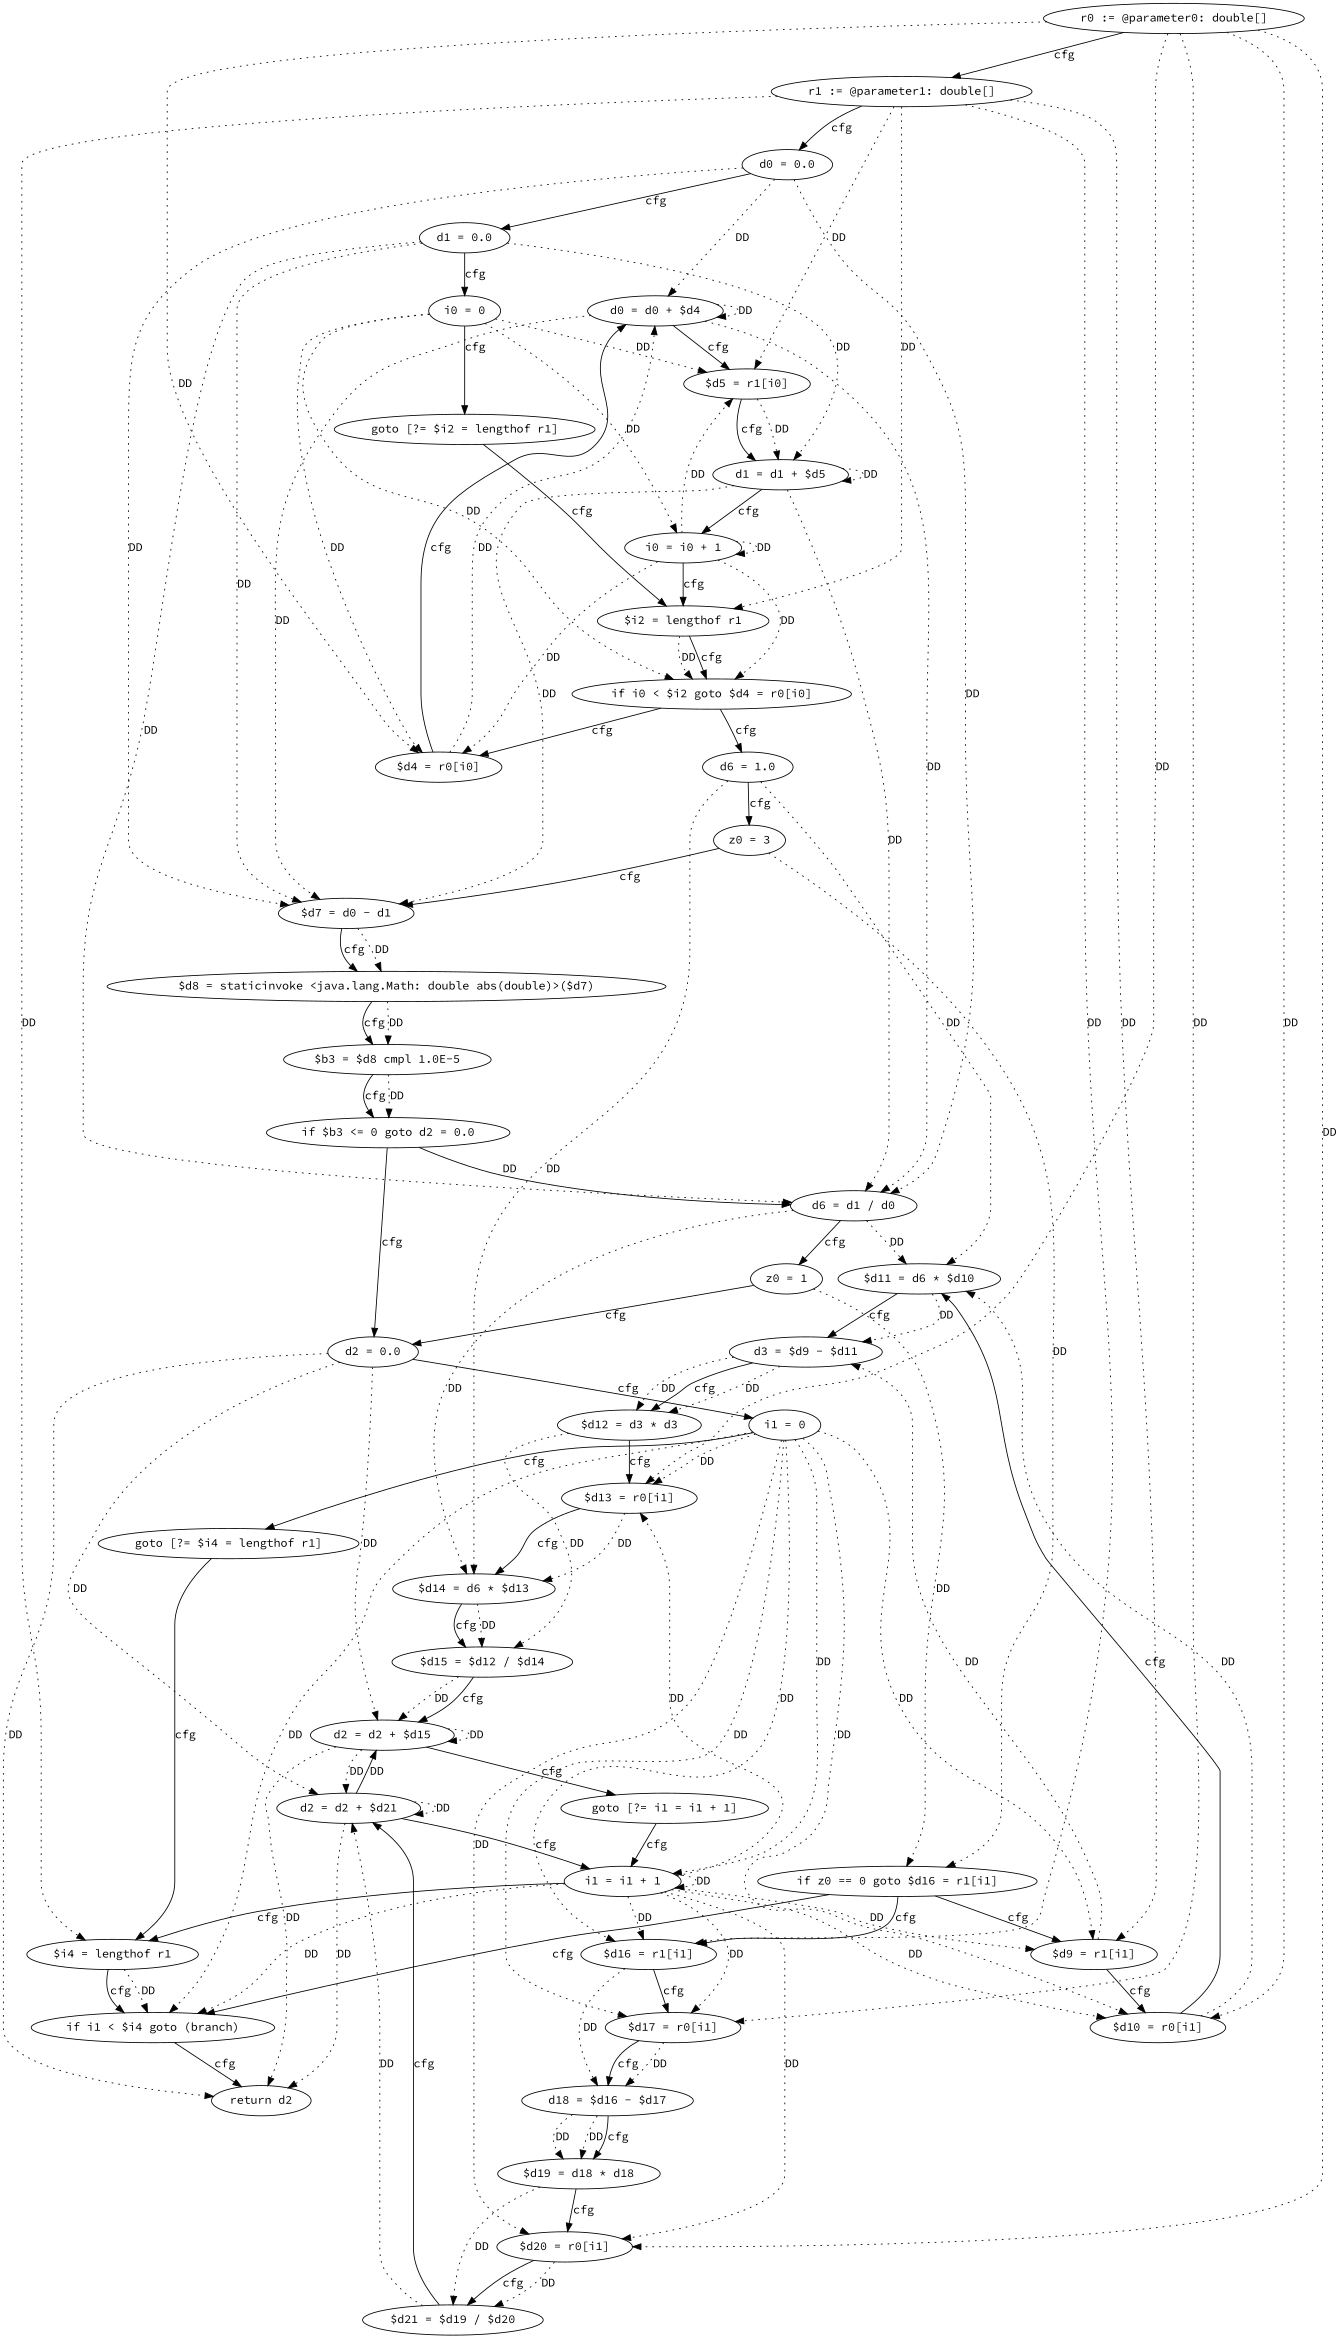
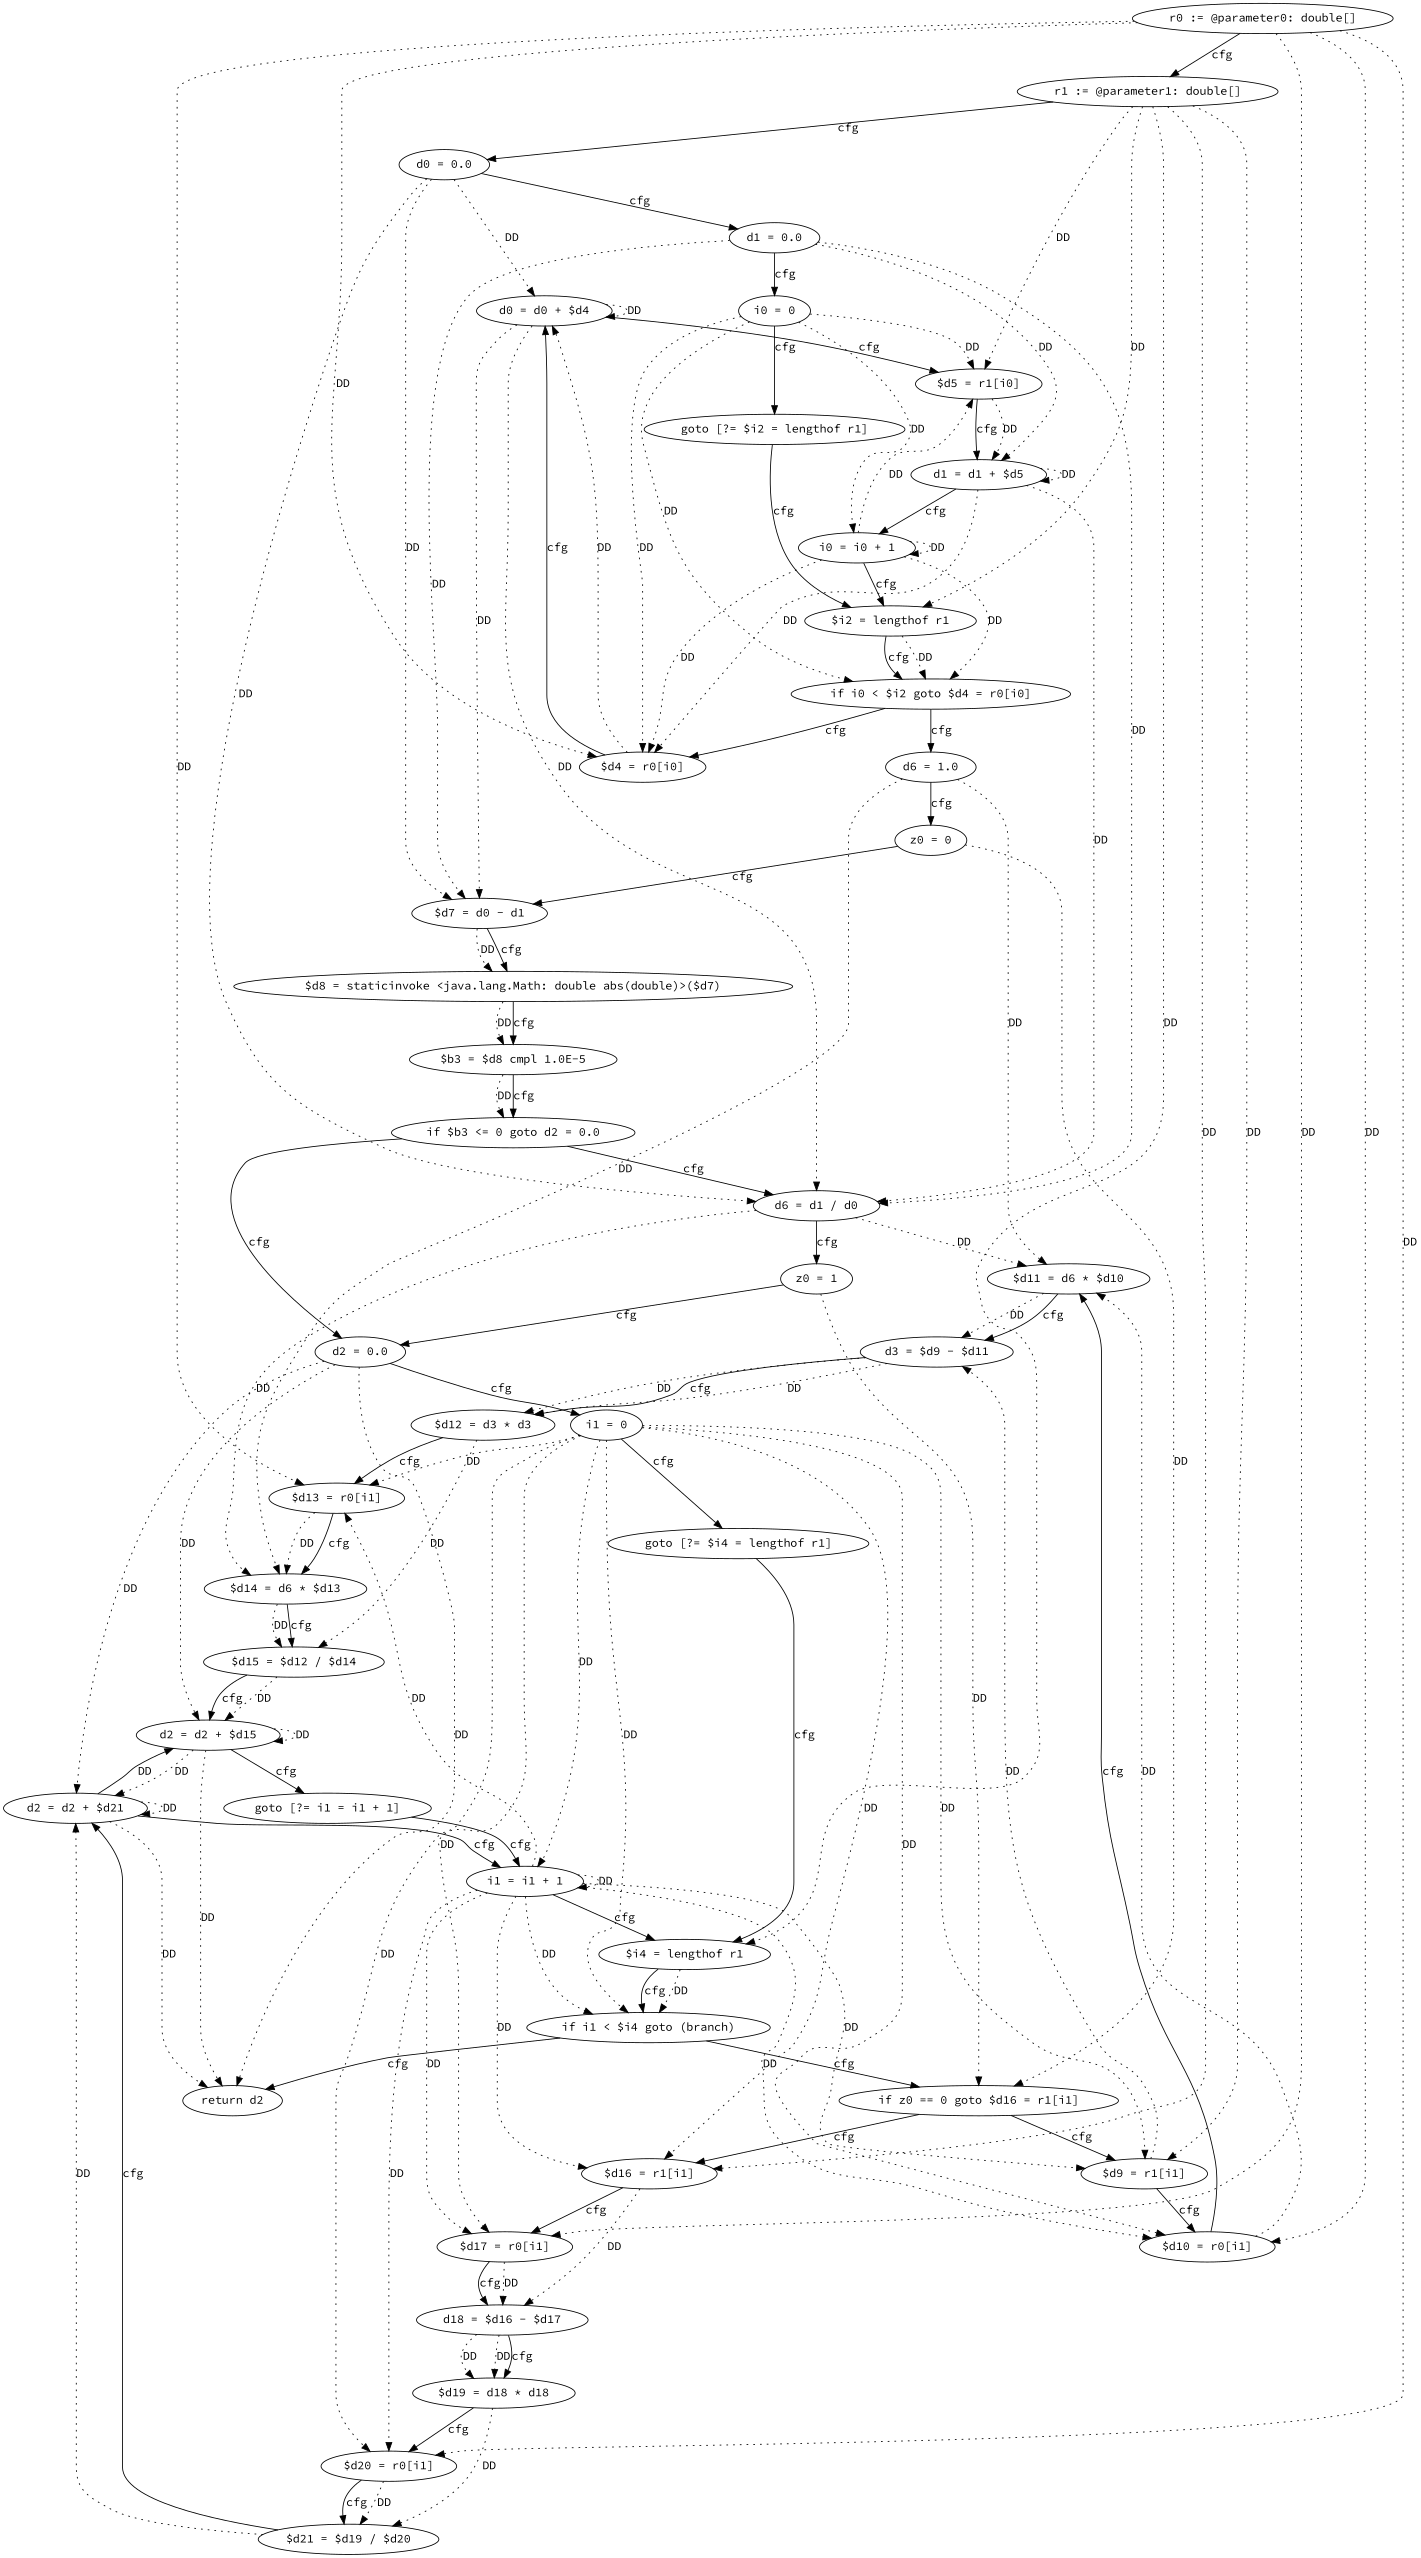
edge "d1 = d1 + $d5" -> "$d7 = d0 - d1": now "d1 = d1 + $d5" -> "$d4 = r0[i0]"
node "z0 = 3": label "z0 = 3" -> "z0 = 0"
edge "if $b3 <= 0 goto d2 = 0.0" -> "d6 = d1 / d0": label "DD" -> "cfg"
edge "if z0 == 0 goto $d16 = r1[i1]" -> "if i1 < $i4 goto (branch)": reversed
